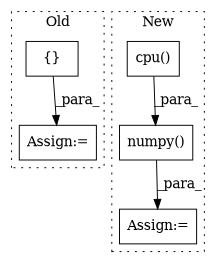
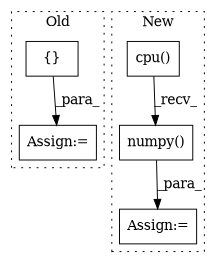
edge "cpu()" -> "numpy()": label "_para_" -> "_recv_"
